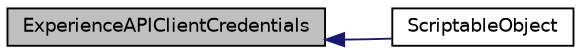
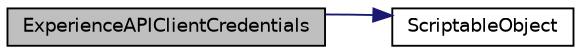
edge "ScriptableObject" -> "ExperienceAPIClientCredentials": reversed
